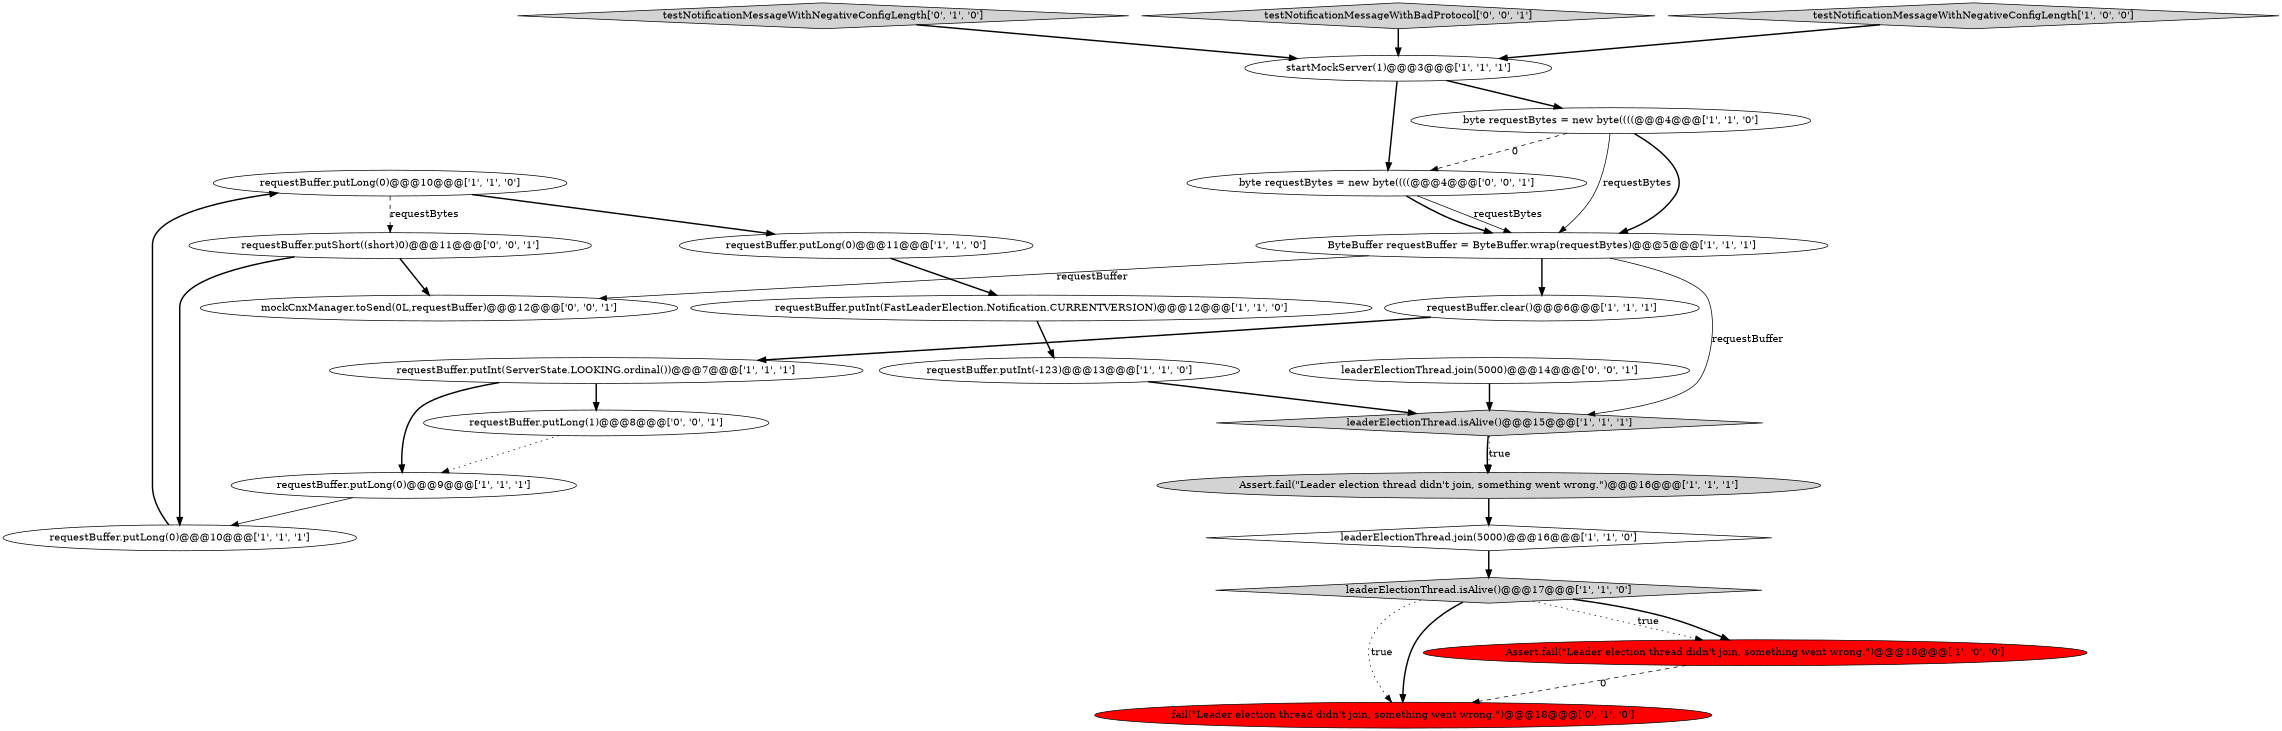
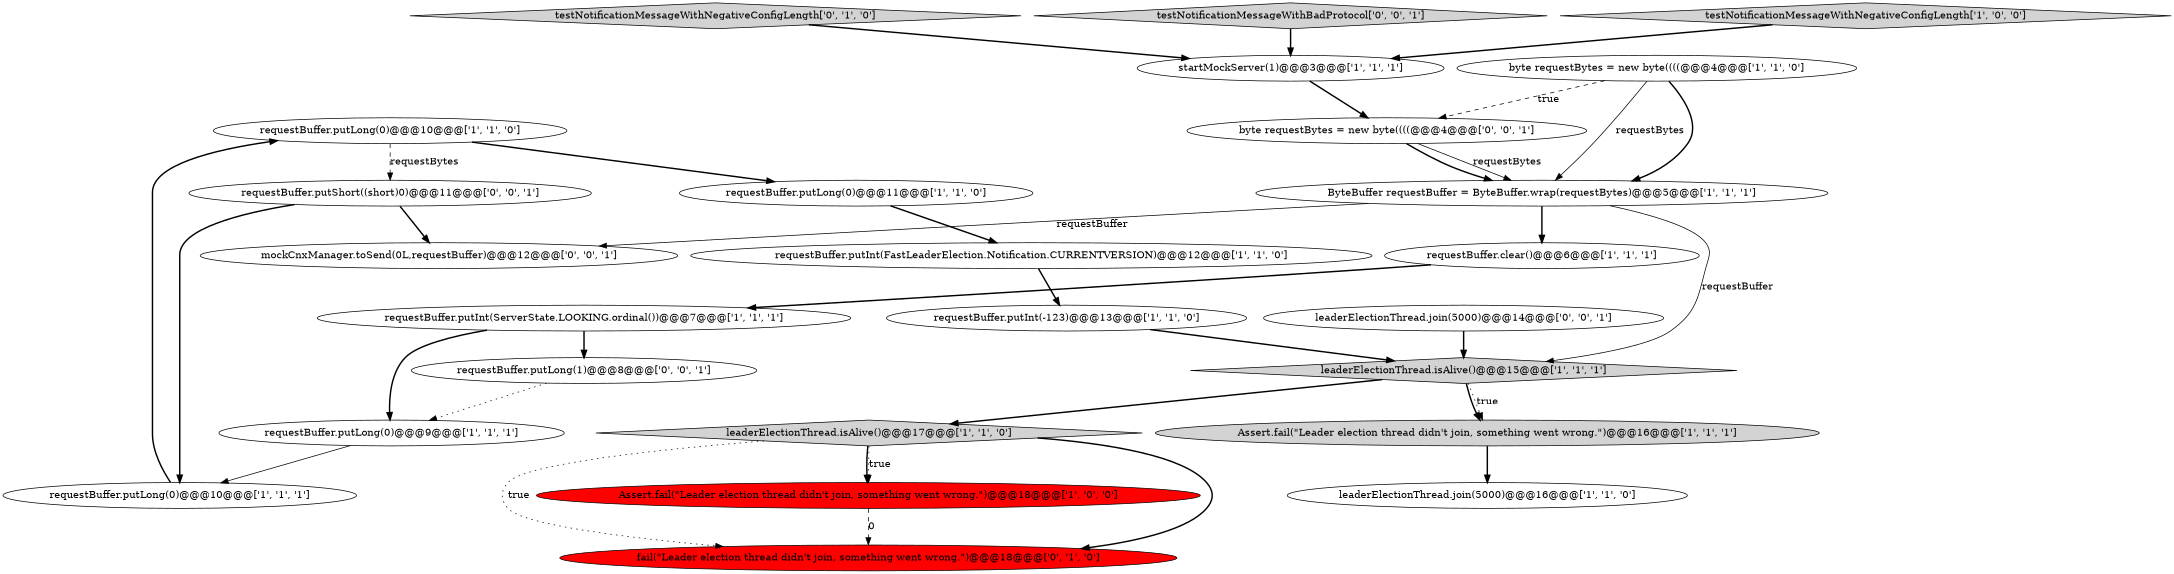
edge "startMockServer(1)@@@3@@@['1', '1', '1']" -> "byte requestBytes = new byte((((@@@4@@@['1', '1', '0']": removed
edge "byte requestBytes = new byte((((@@@4@@@['1', '1', '0']" -> "byte requestBytes = new byte((((@@@4@@@['0', '0', '1']": label "0" -> "true"
node "leaderElectionThread.join(5000)@@@16@@@['1', '1', '0']": shape diamond -> ellipse
edge "leaderElectionThread.join(5000)@@@16@@@['1', '1', '0']" -> "leaderElectionThread.isAlive()@@@17@@@['1', '1', '0']": now "leaderElectionThread.isAlive()@@@15@@@['1', '1', '1']" -> "leaderElectionThread.isAlive()@@@17@@@['1', '1', '0']"
